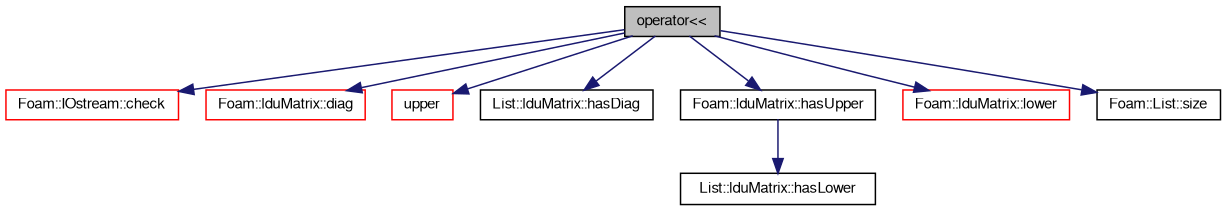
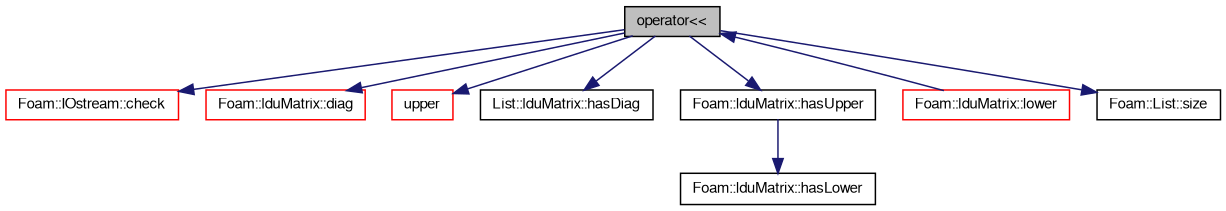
edge "operator<<" -> "Foam::lduMatrix::lower": reversed
node "List::lduMatrix::hasLower": label "List::lduMatrix::hasLower" -> "Foam::lduMatrix::hasLower"
